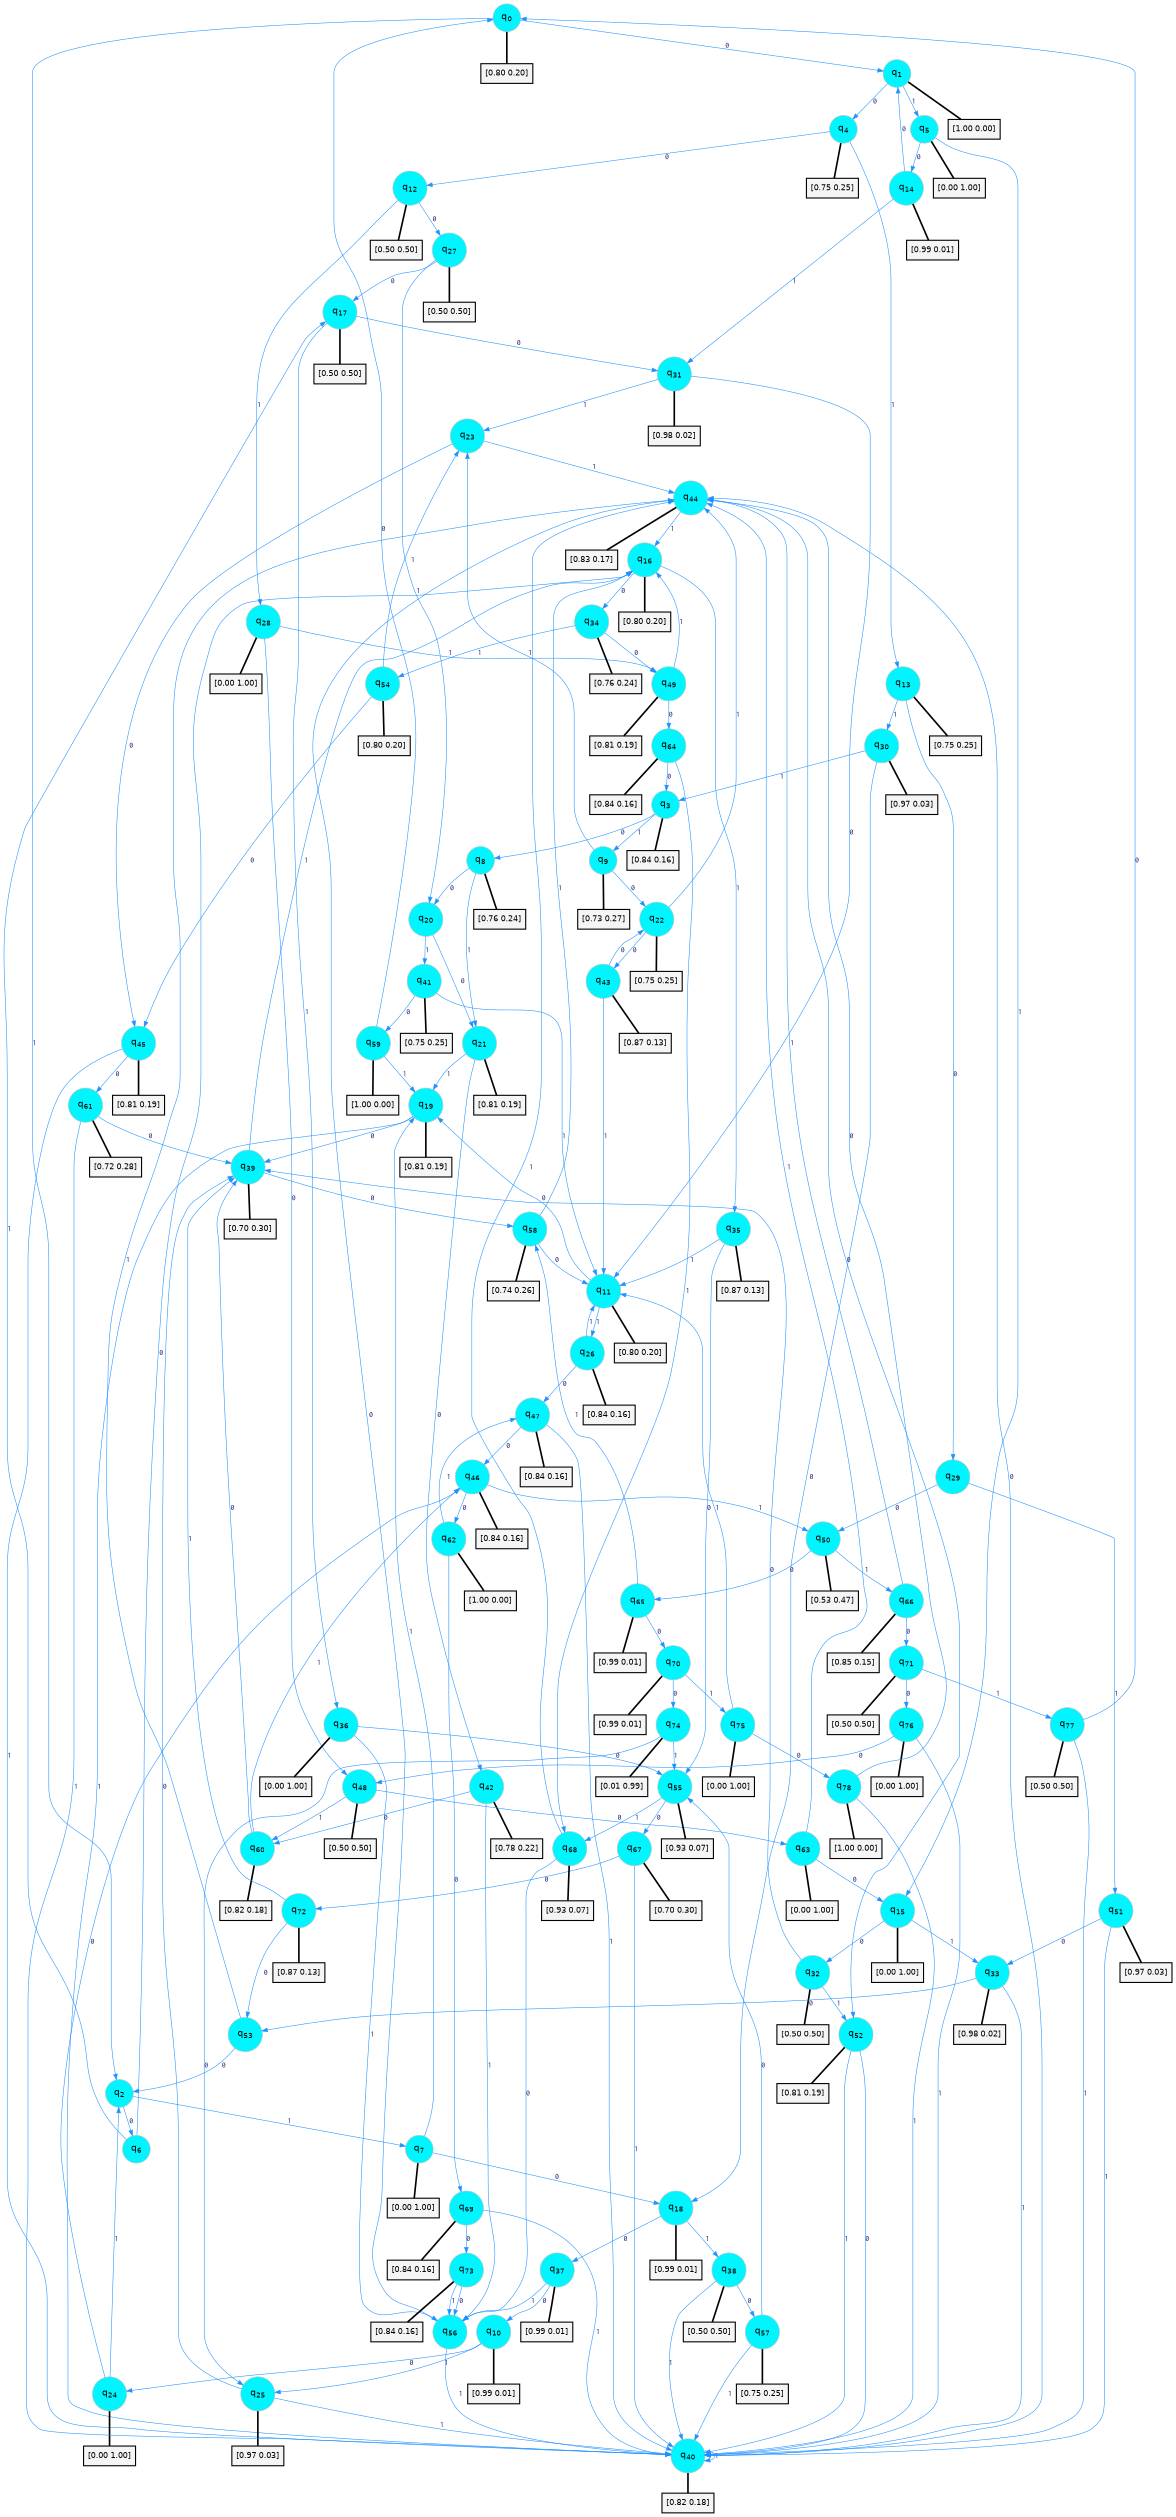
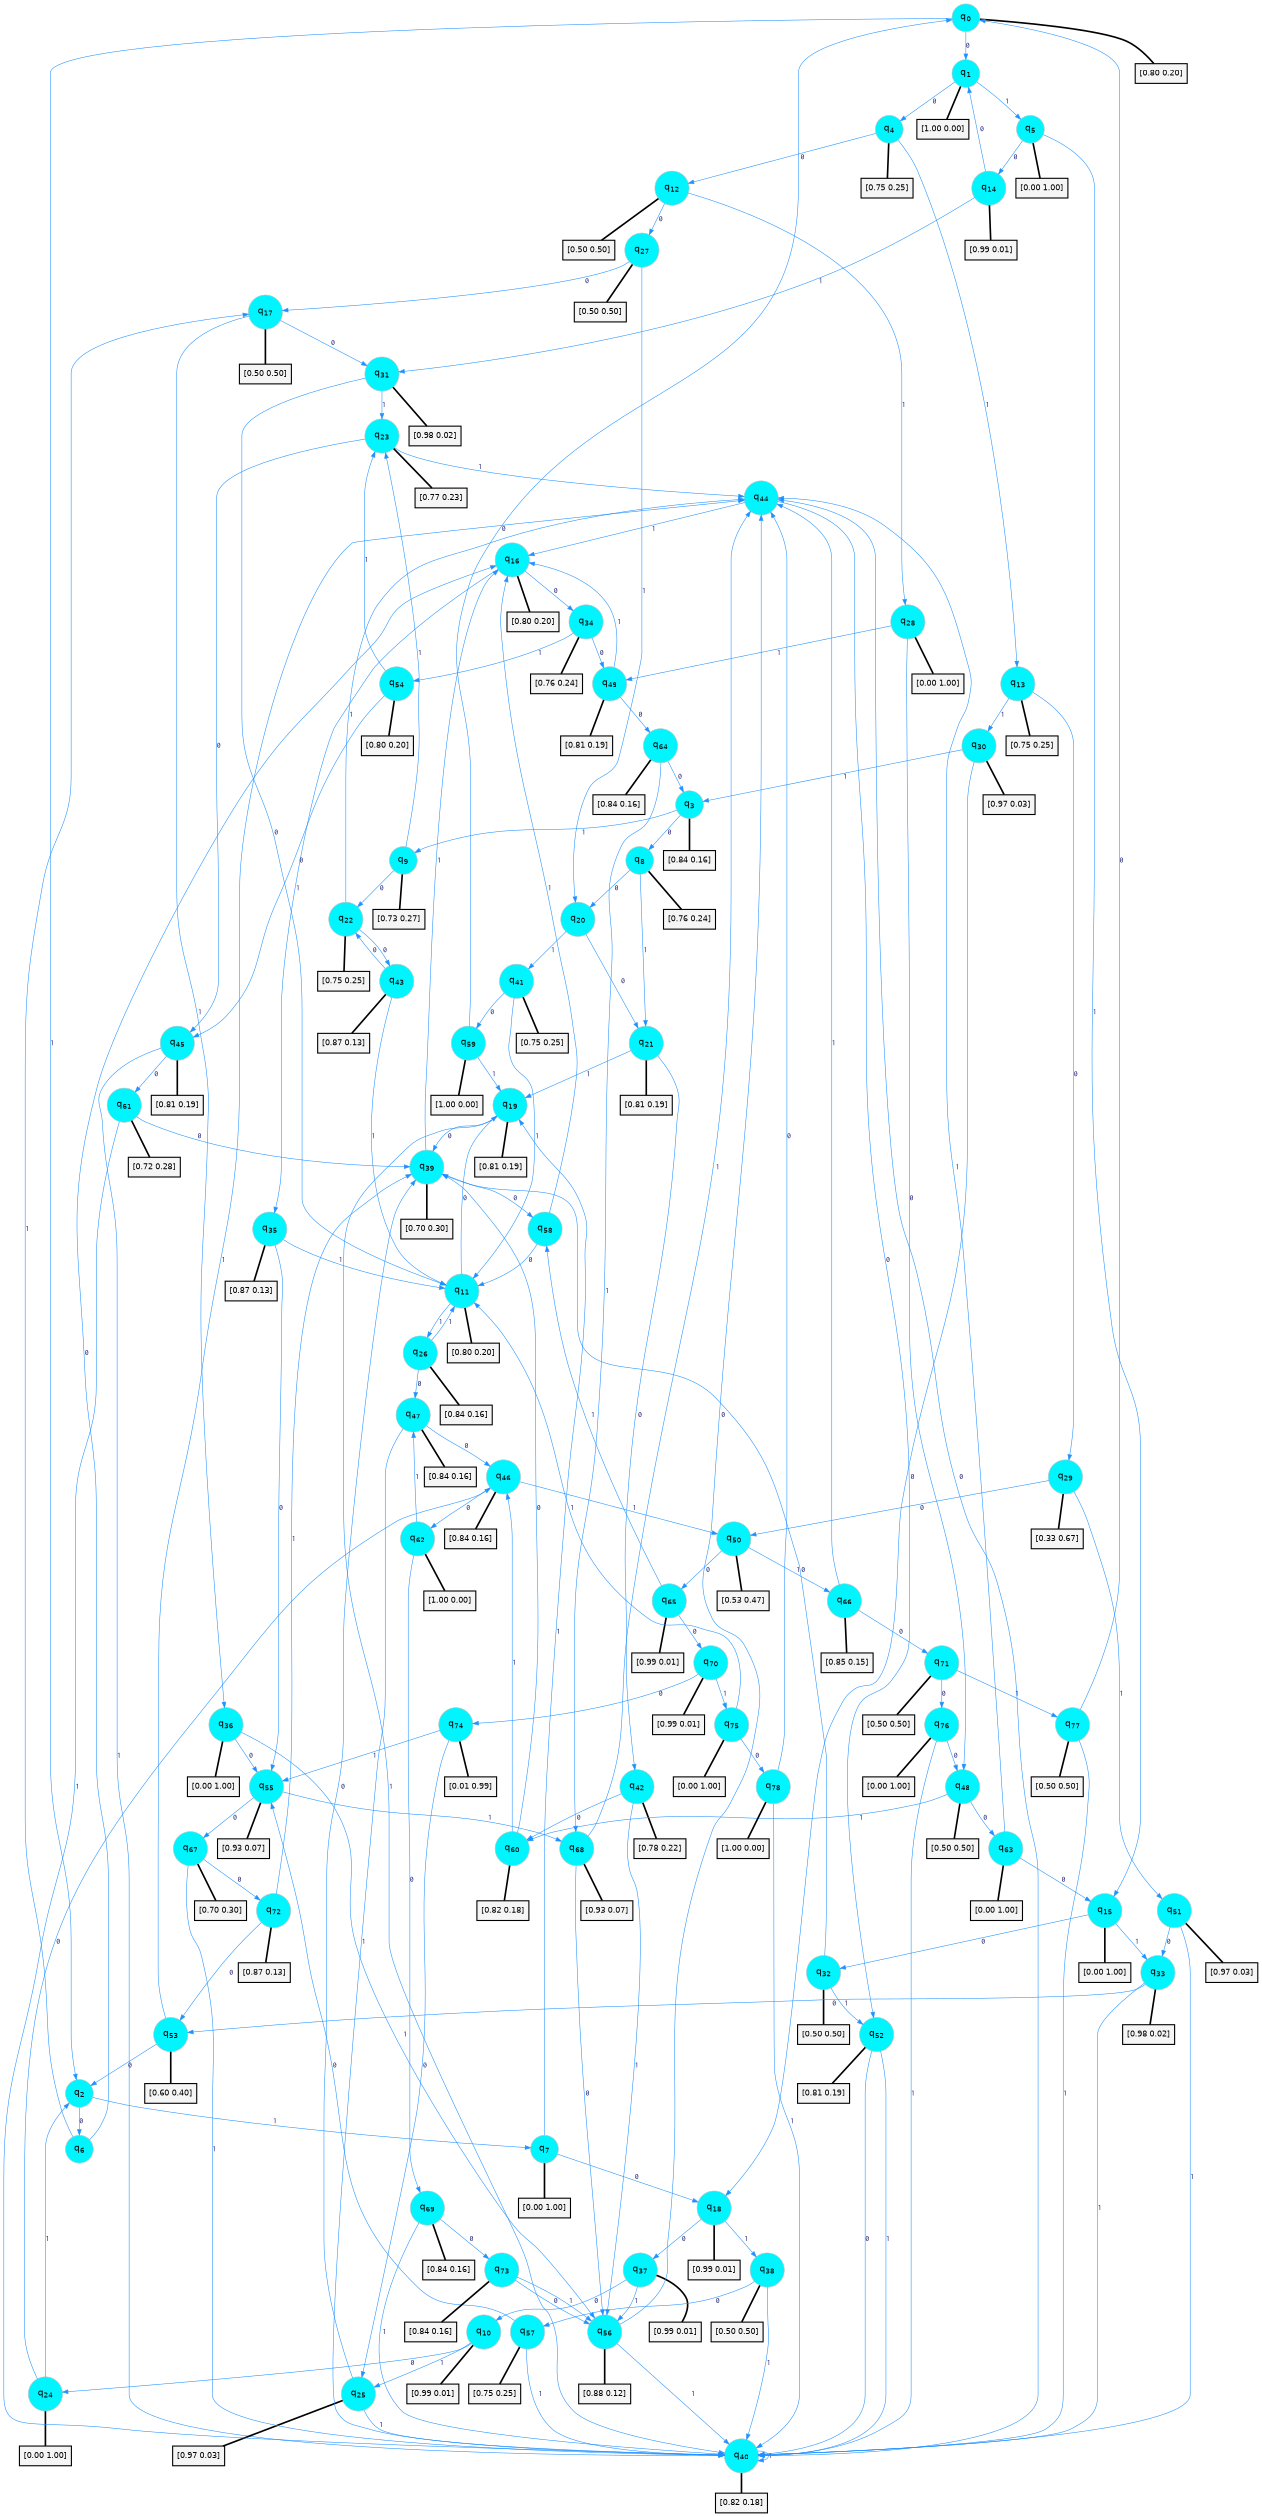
node "[0.77 0.23]": added
node "[0.83 0.17]": removed
node "[0.74 0.26]": removed
node "[0.33 0.67]": added
node "[0.60 0.40]": added
node "[0.88 0.12]": added
